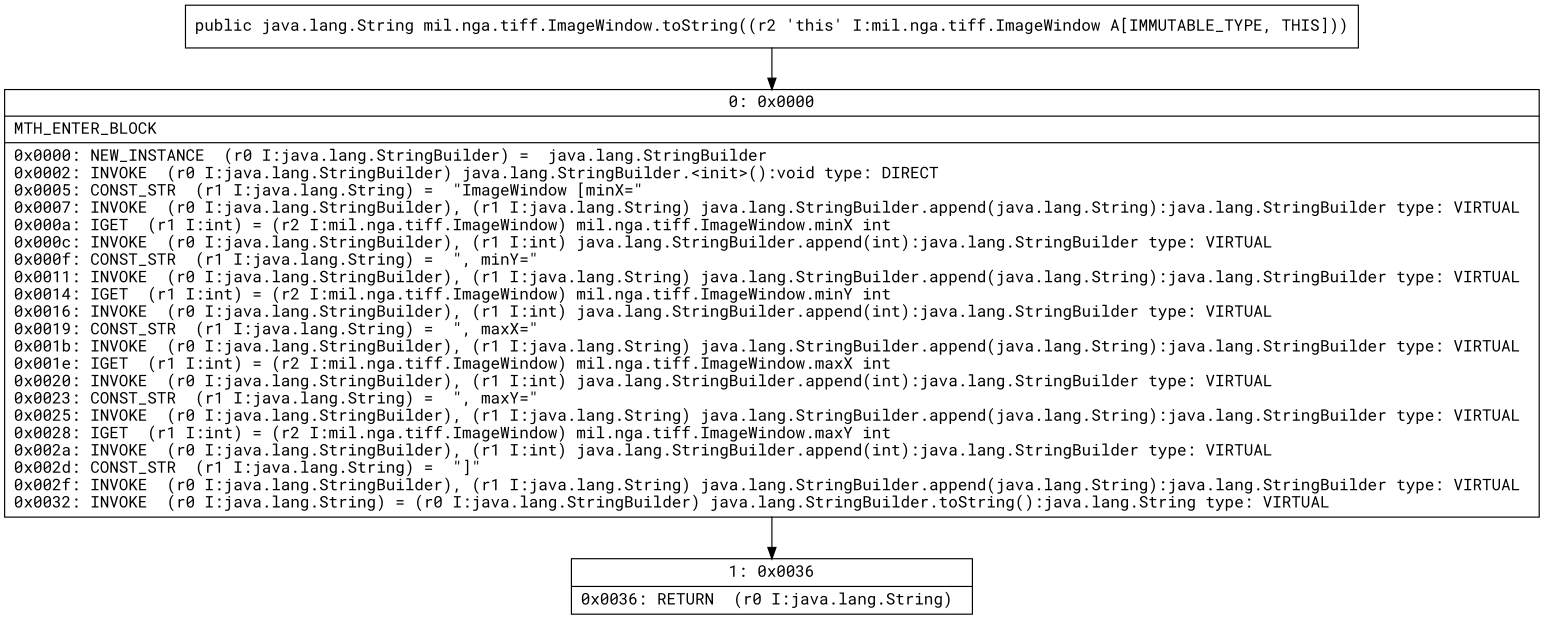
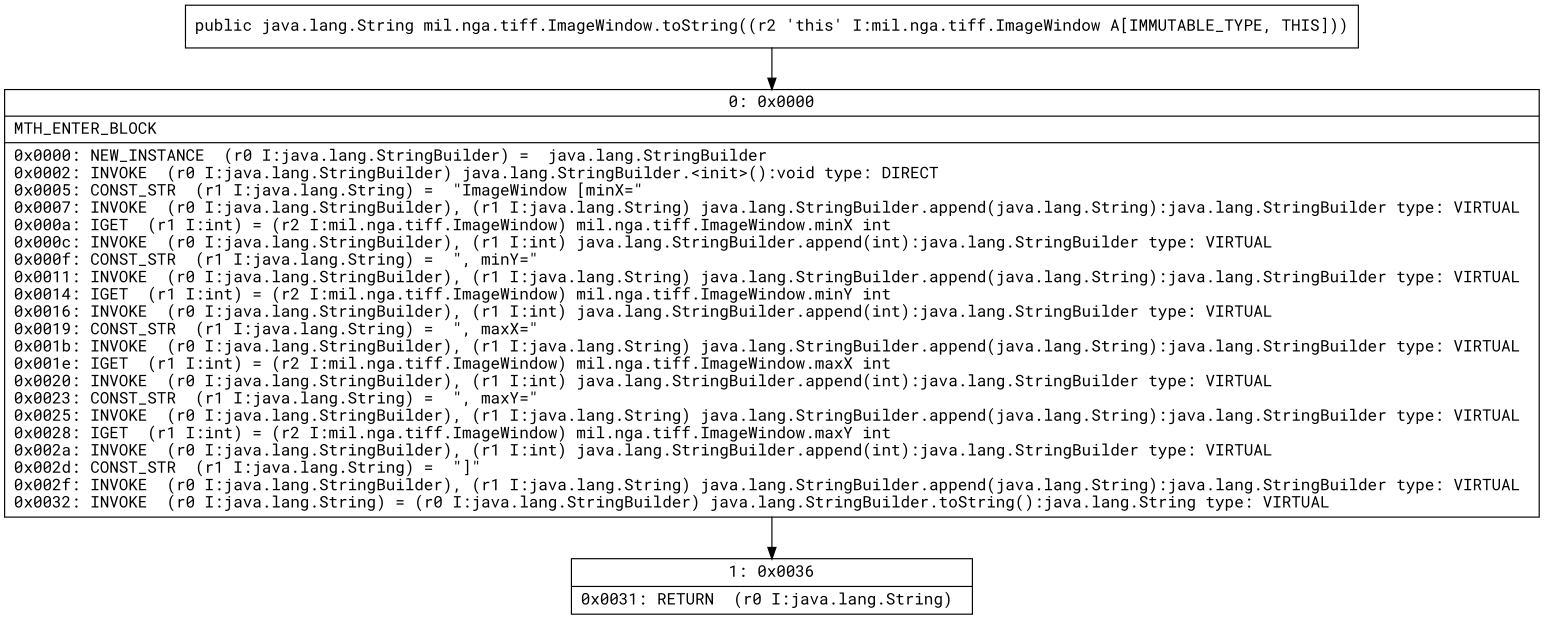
node "1: 0x0036": text "0x0036: RETURN  (r0 I:java.lang.String)" -> "0x0031: RETURN  (r0 I:java.lang.String)"
